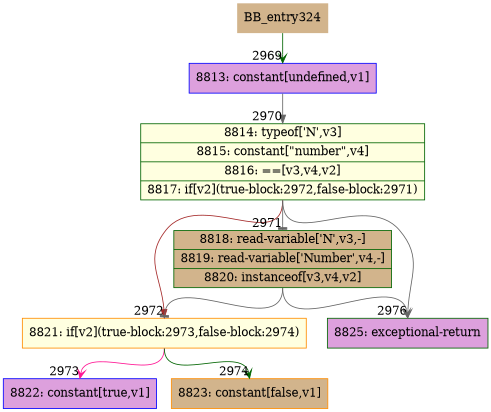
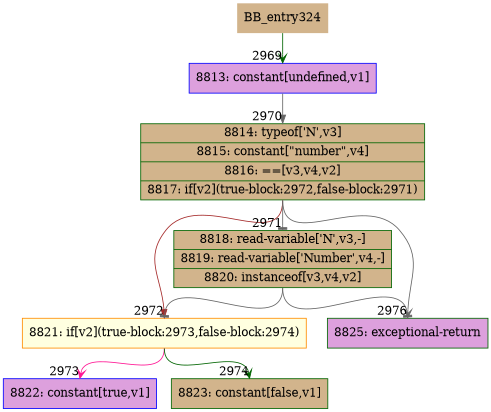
node "8814: typeof['N',v3]": fillcolor lightyellow -> tan
edge "8818: read-variable['N',v3,-]" -> "8825: exceptional-return": arrowhead vee -> tee
node "8823: constant[false,v1]": color darkorange -> darkgreen
